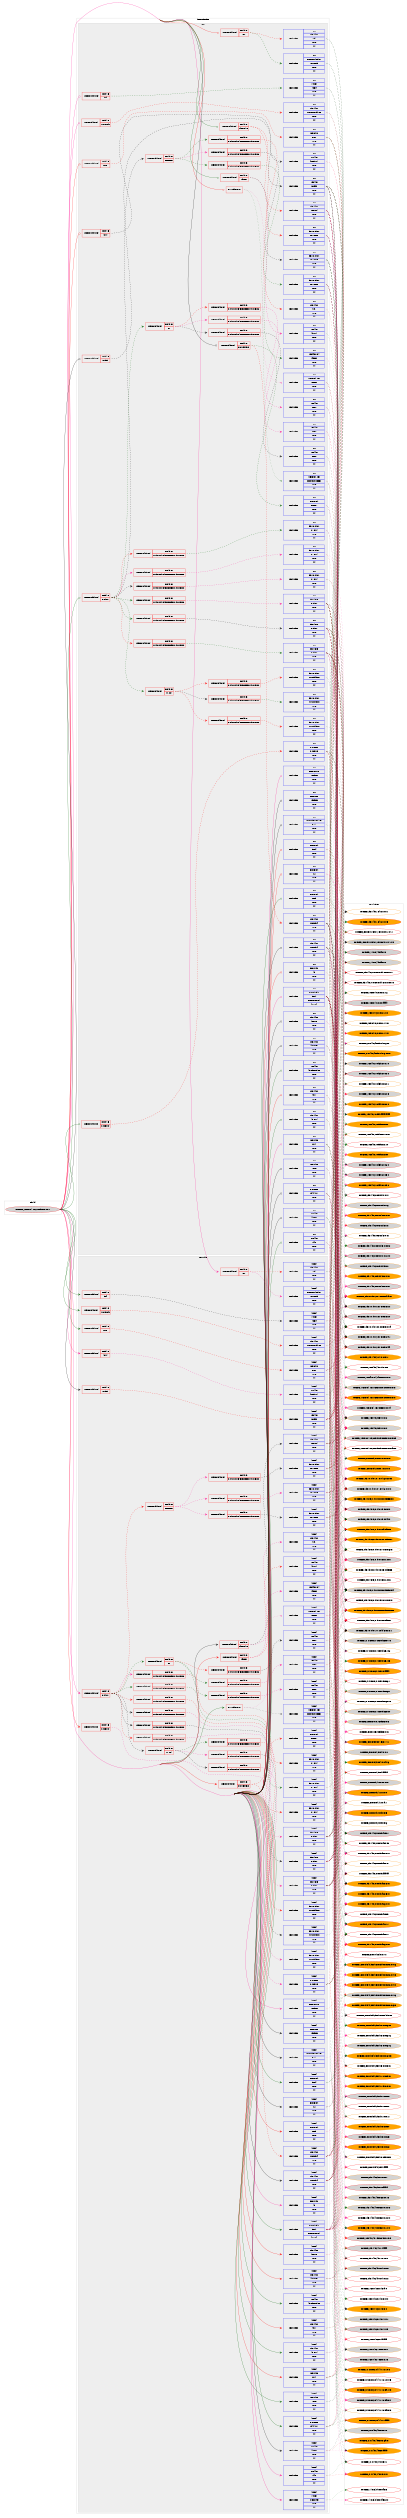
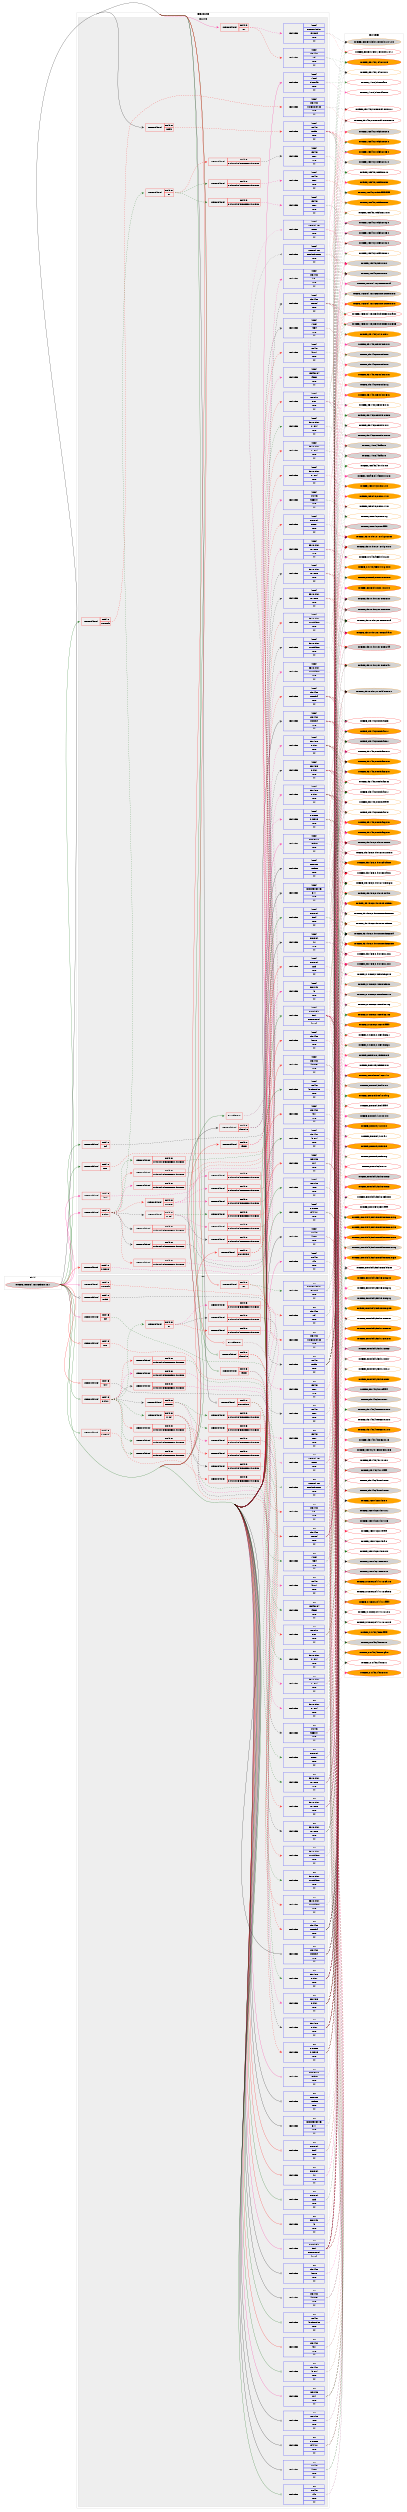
node "portage://dev-lang/python-3.13.0_beta3_p1": fillcolor orange -> white
node "portage://sys-apps/util-linux-2.40.2": fillcolor orange -> white
node "portage://sys-apps/util-linux-2.39.3-r7": removed
